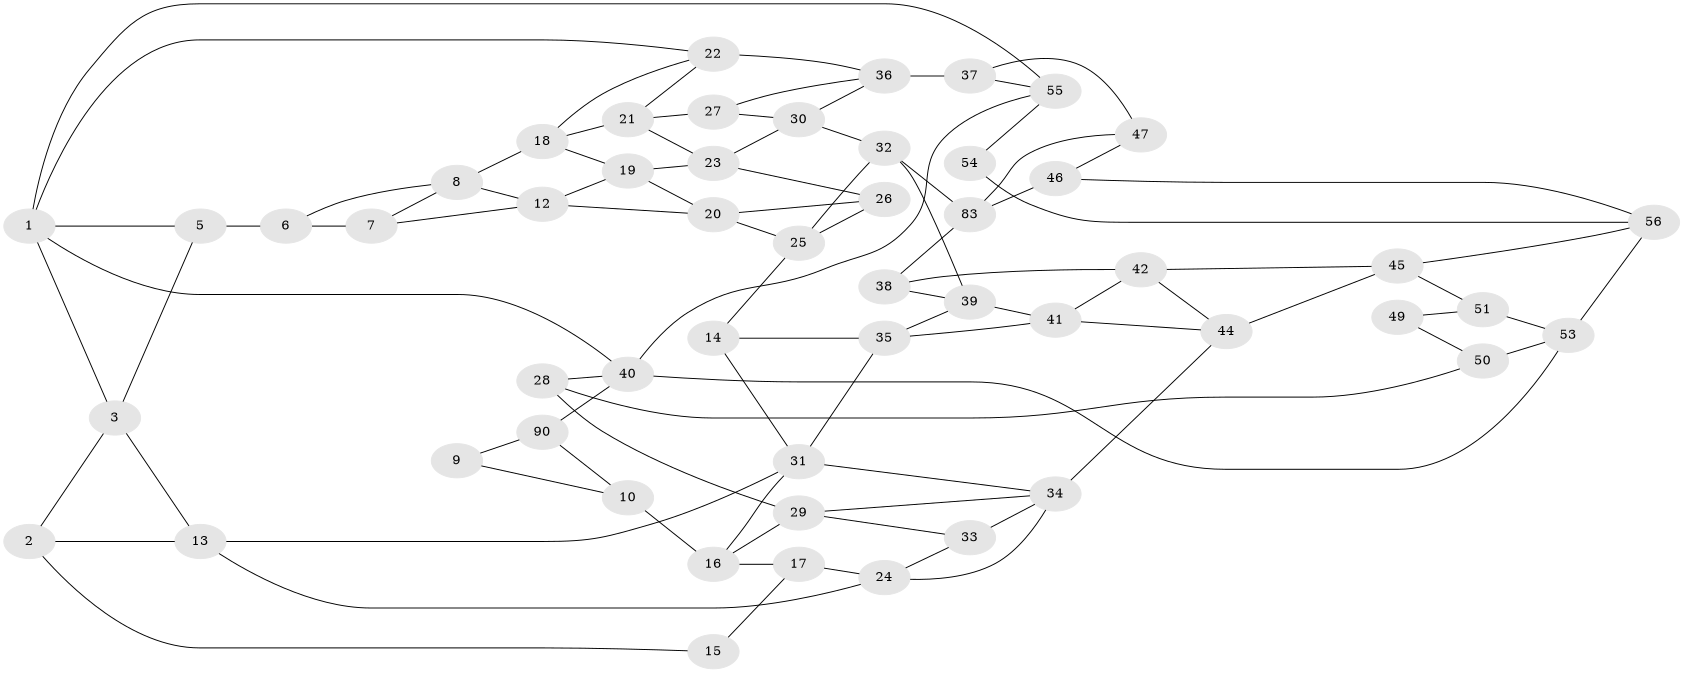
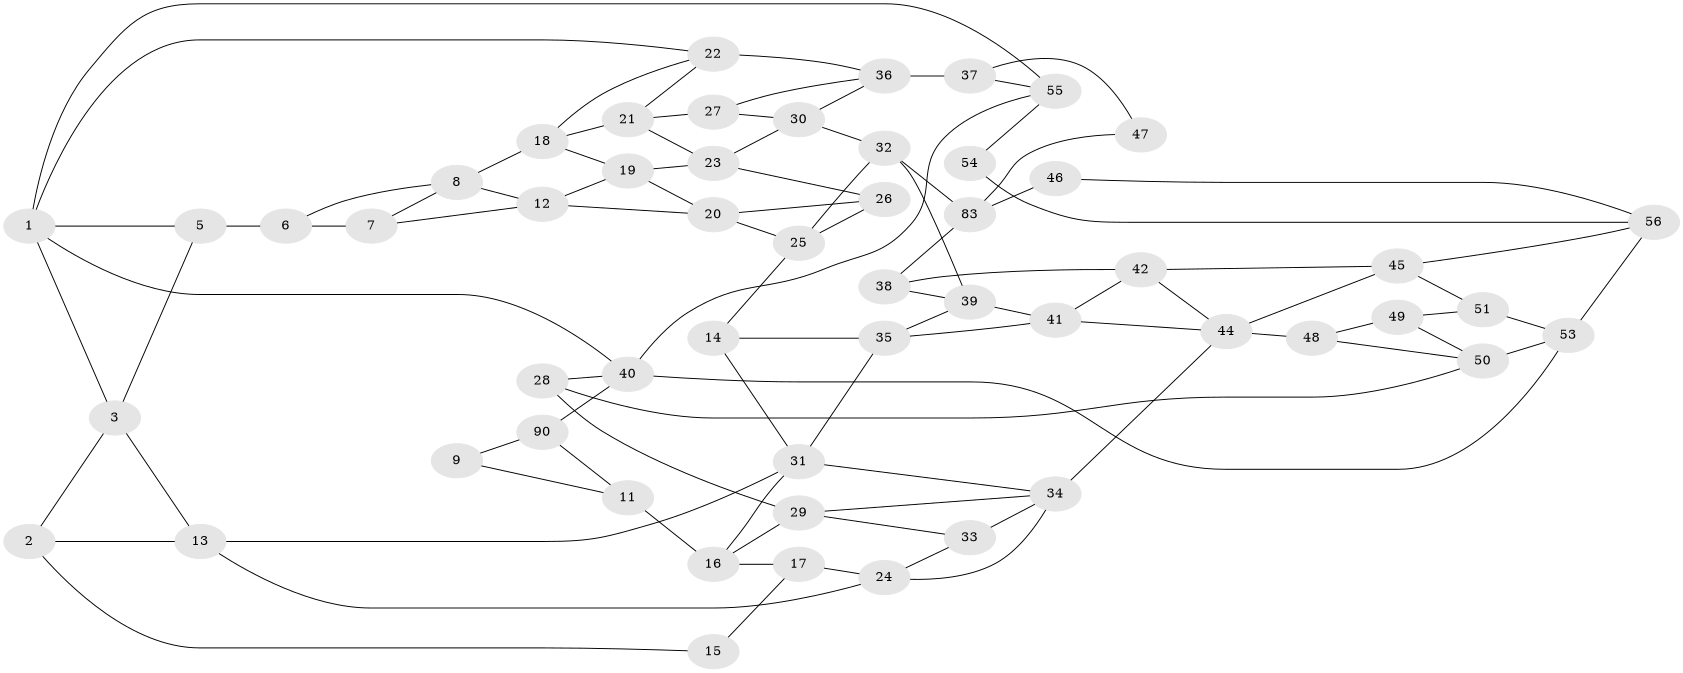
edge "47" -- "46": removed
node "48": added
node "10": label "10" -> "11"
